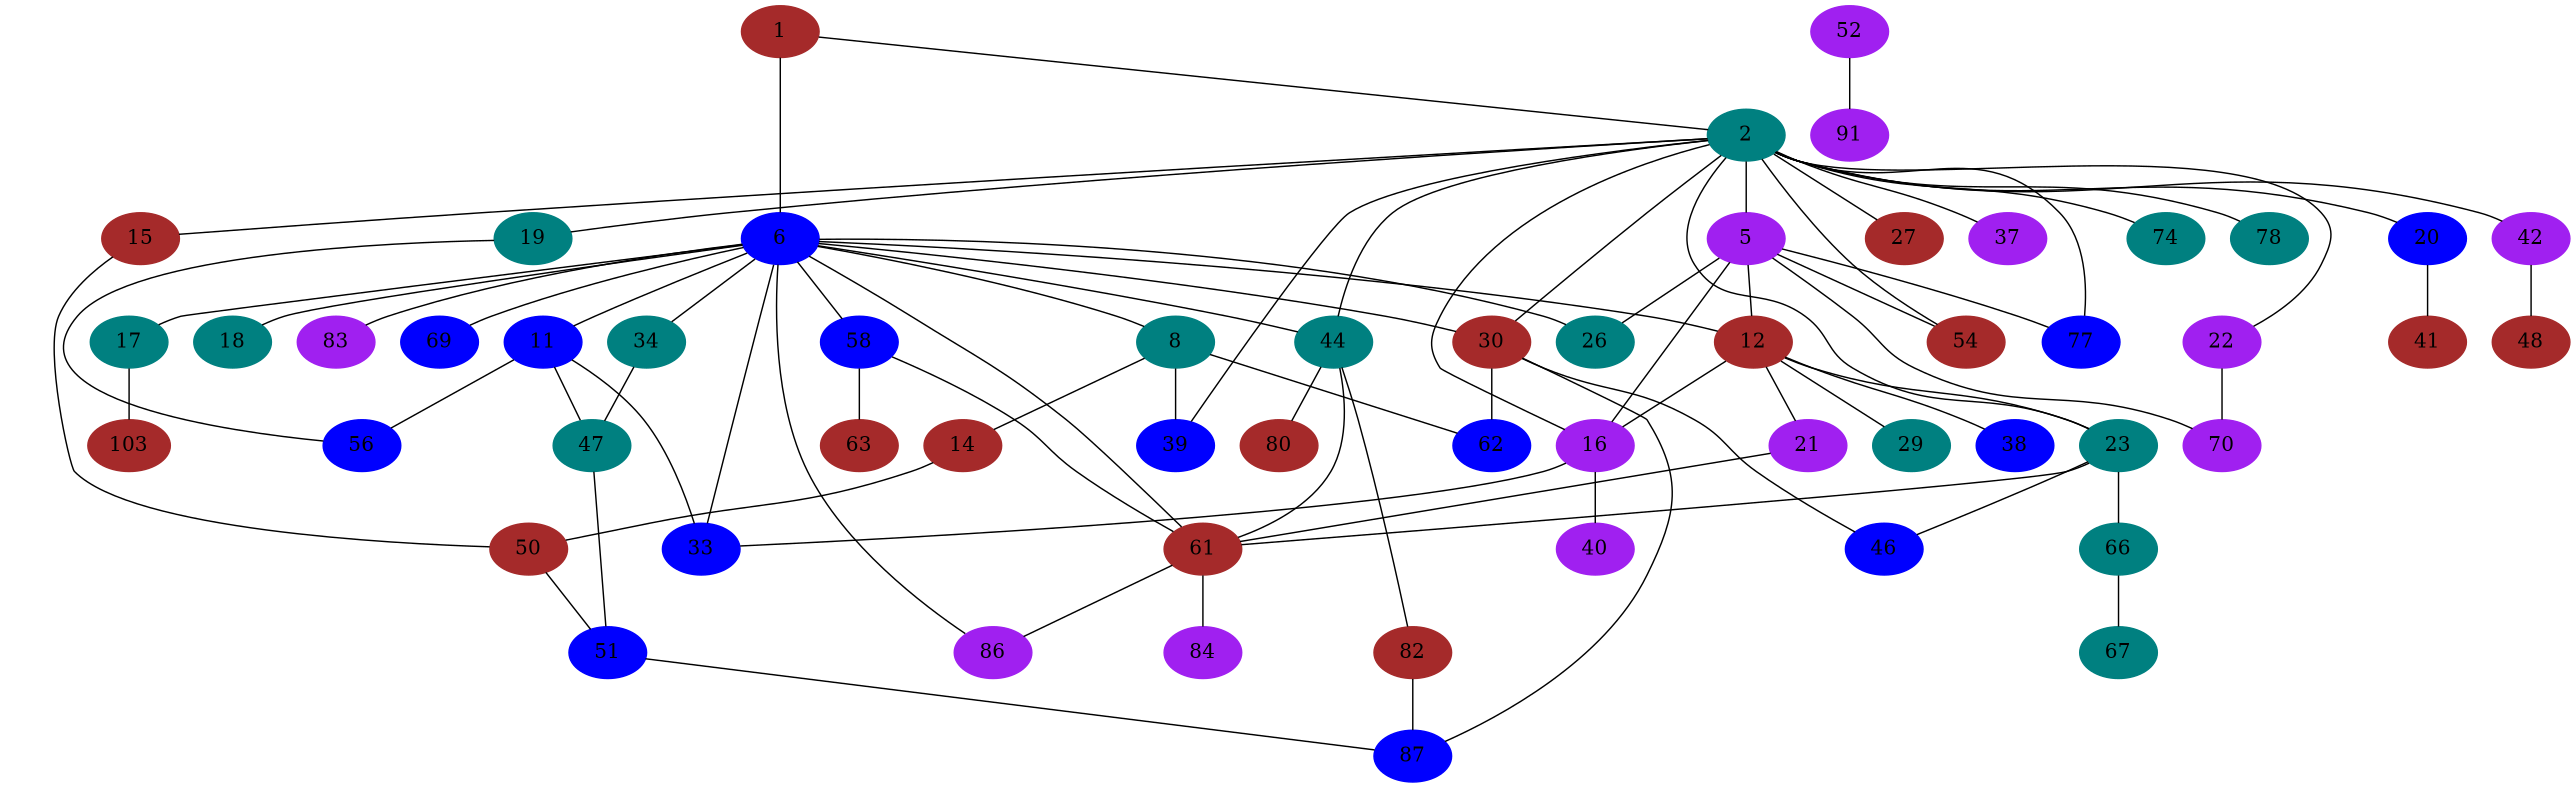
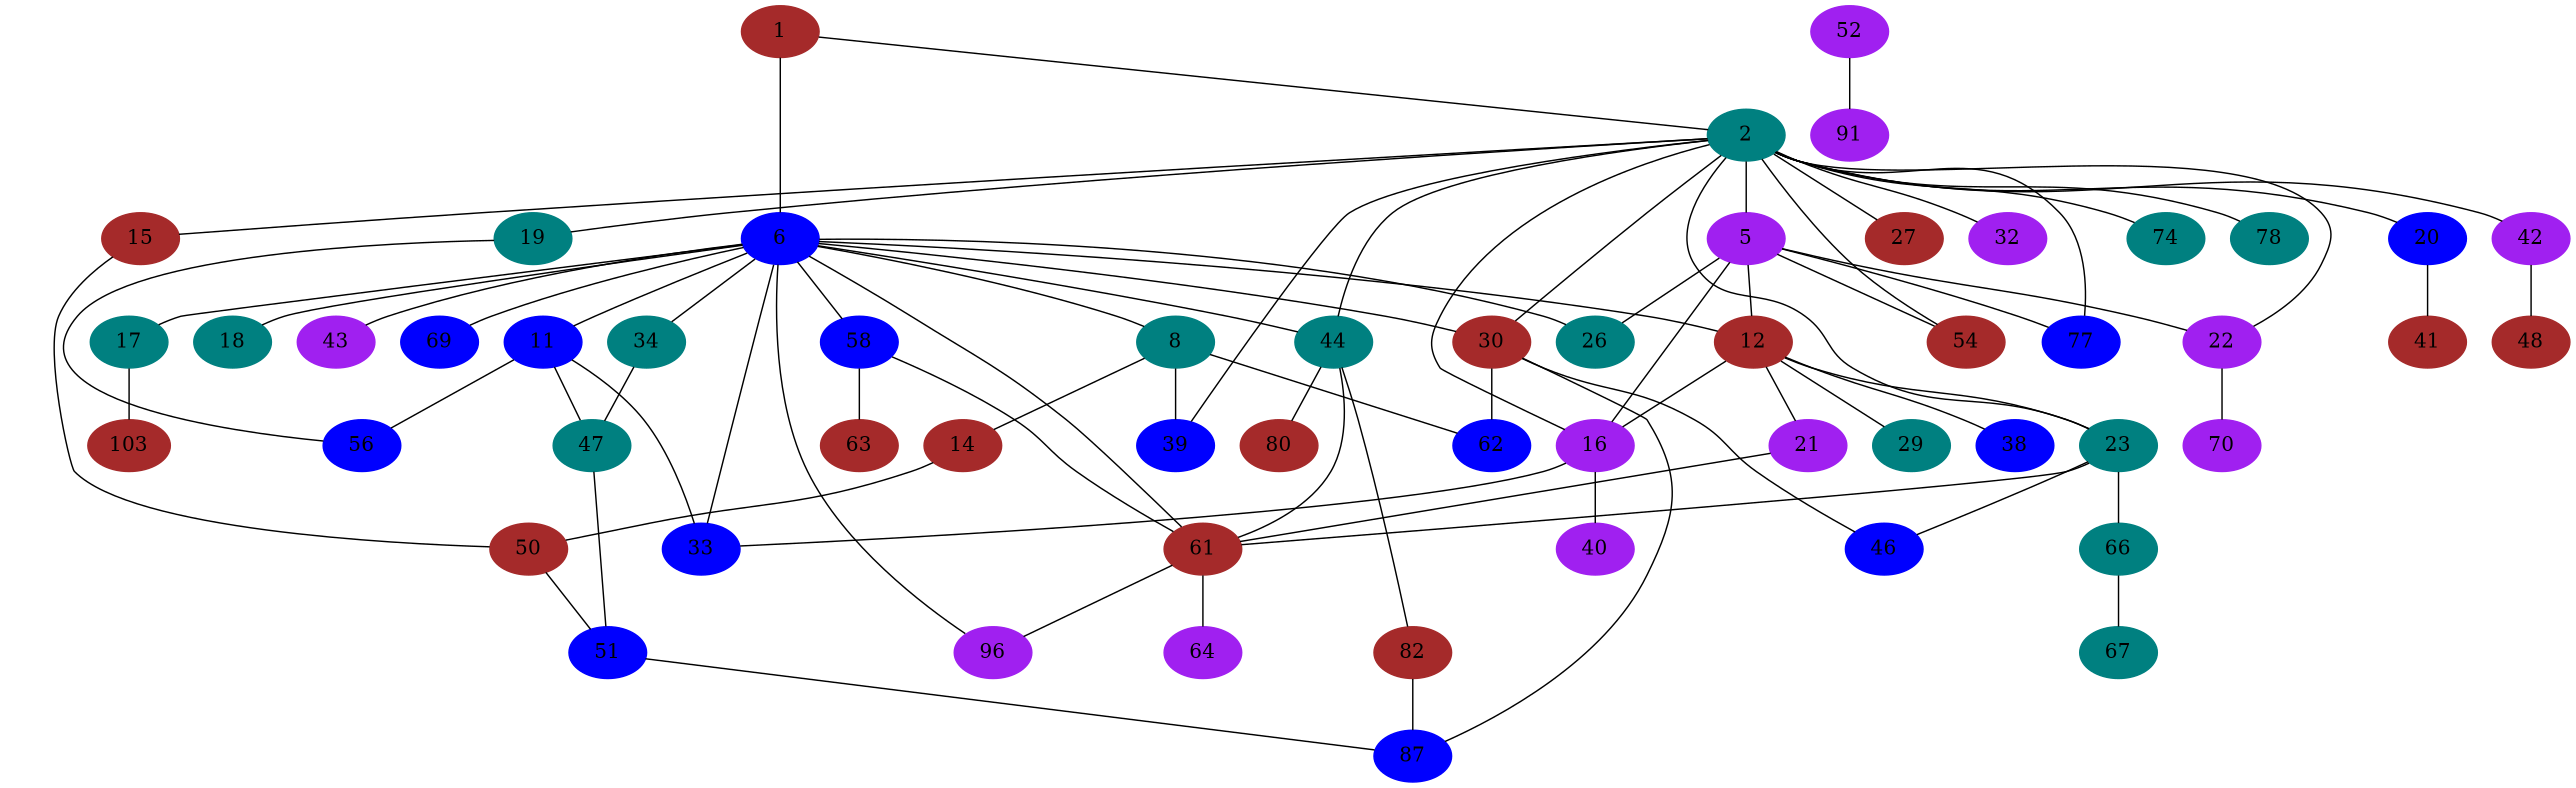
node "37": label "37" -> "32"
node "83": label "83" -> "43"
edge "5" -- "70": now "5" -- "22"
node "86": label "86" -> "96"
node "84": label "84" -> "64"
